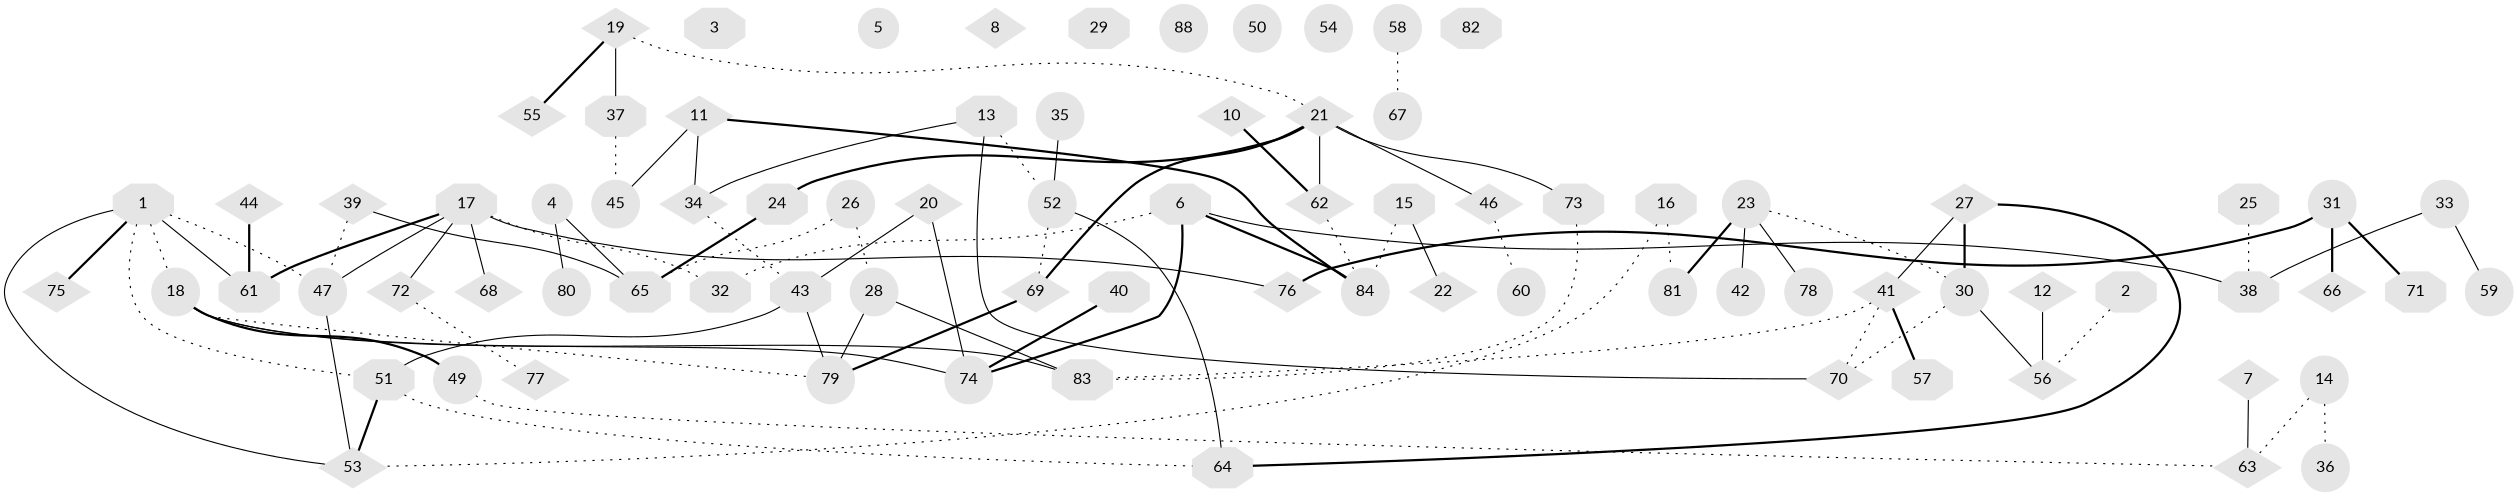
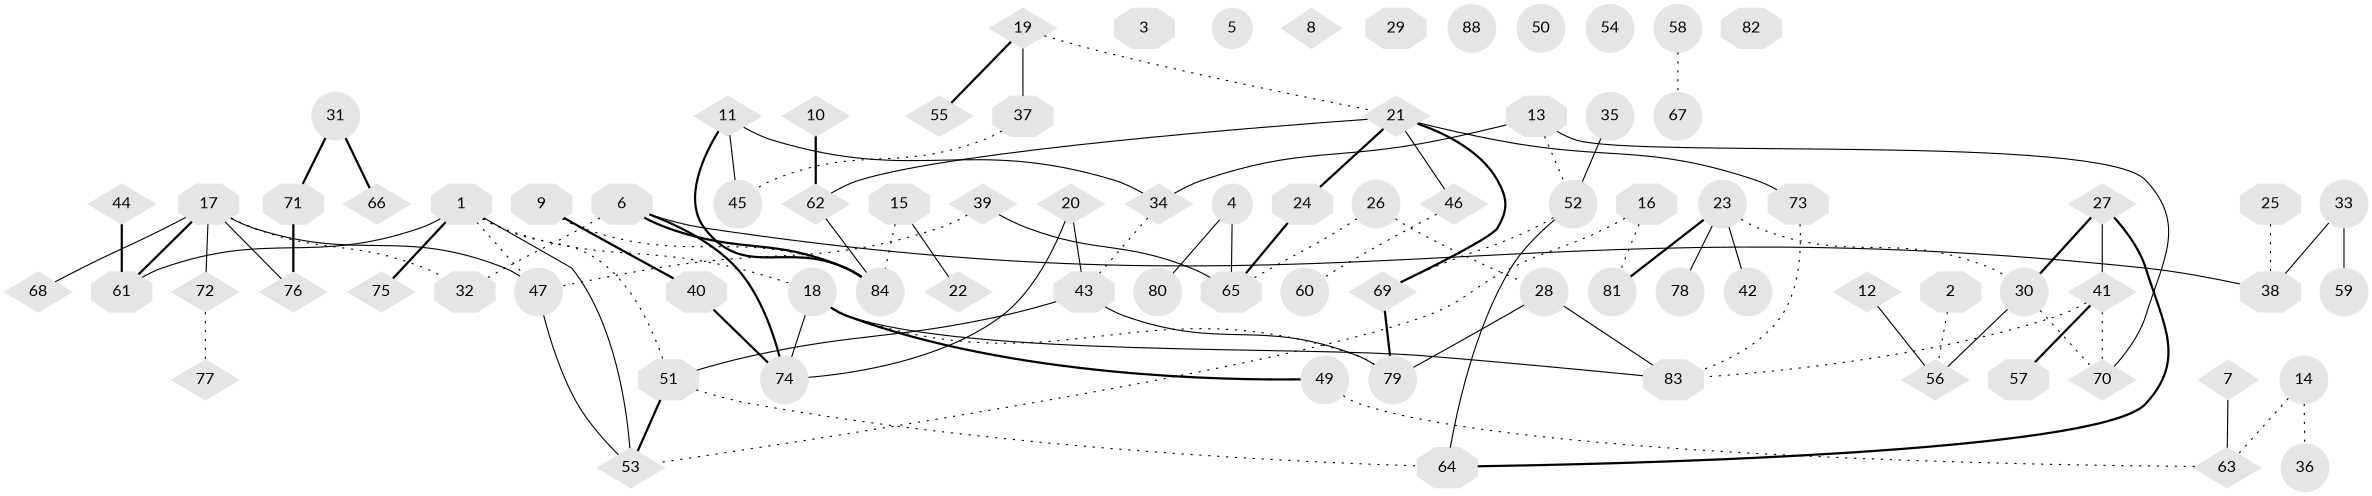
node "9": added
edge "62" -- "84": style dotted -> solid
edge "31" -- "76": now "71" -- "76"
